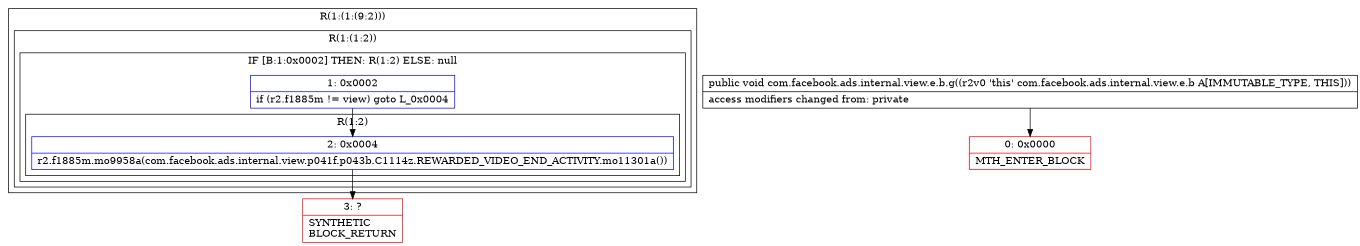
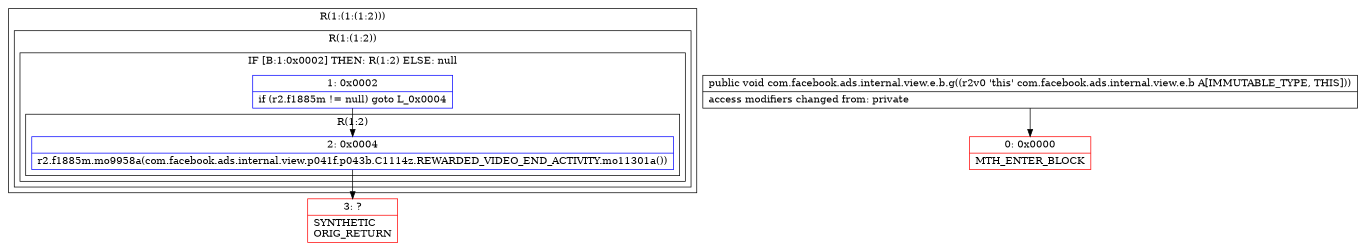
cluster "R(1:(1:(9:2)))": label "R(1:(1:(9:2)))" -> "R(1:(1:(1:2)))"
node "1: 0x0002": text "if (r2.f1885m != view) goto L_0x0004" -> "if (r2.f1885m != null) goto L_0x0004"
node "3: ?": text "BLOCK_RETURN" -> "ORIG_RETURN"
